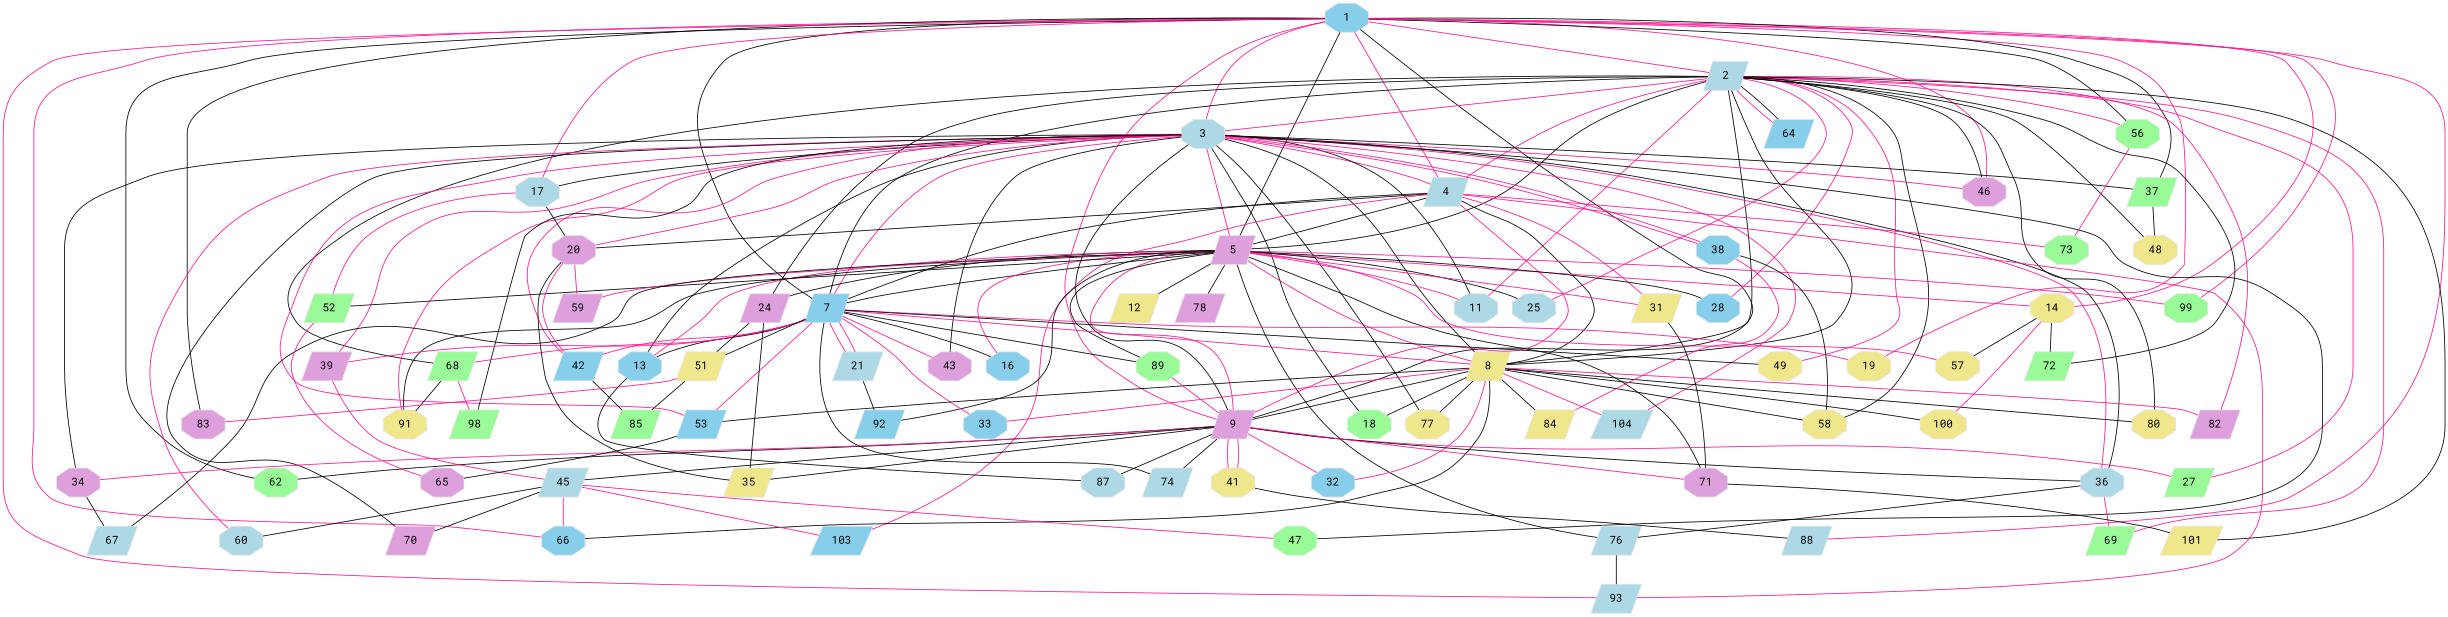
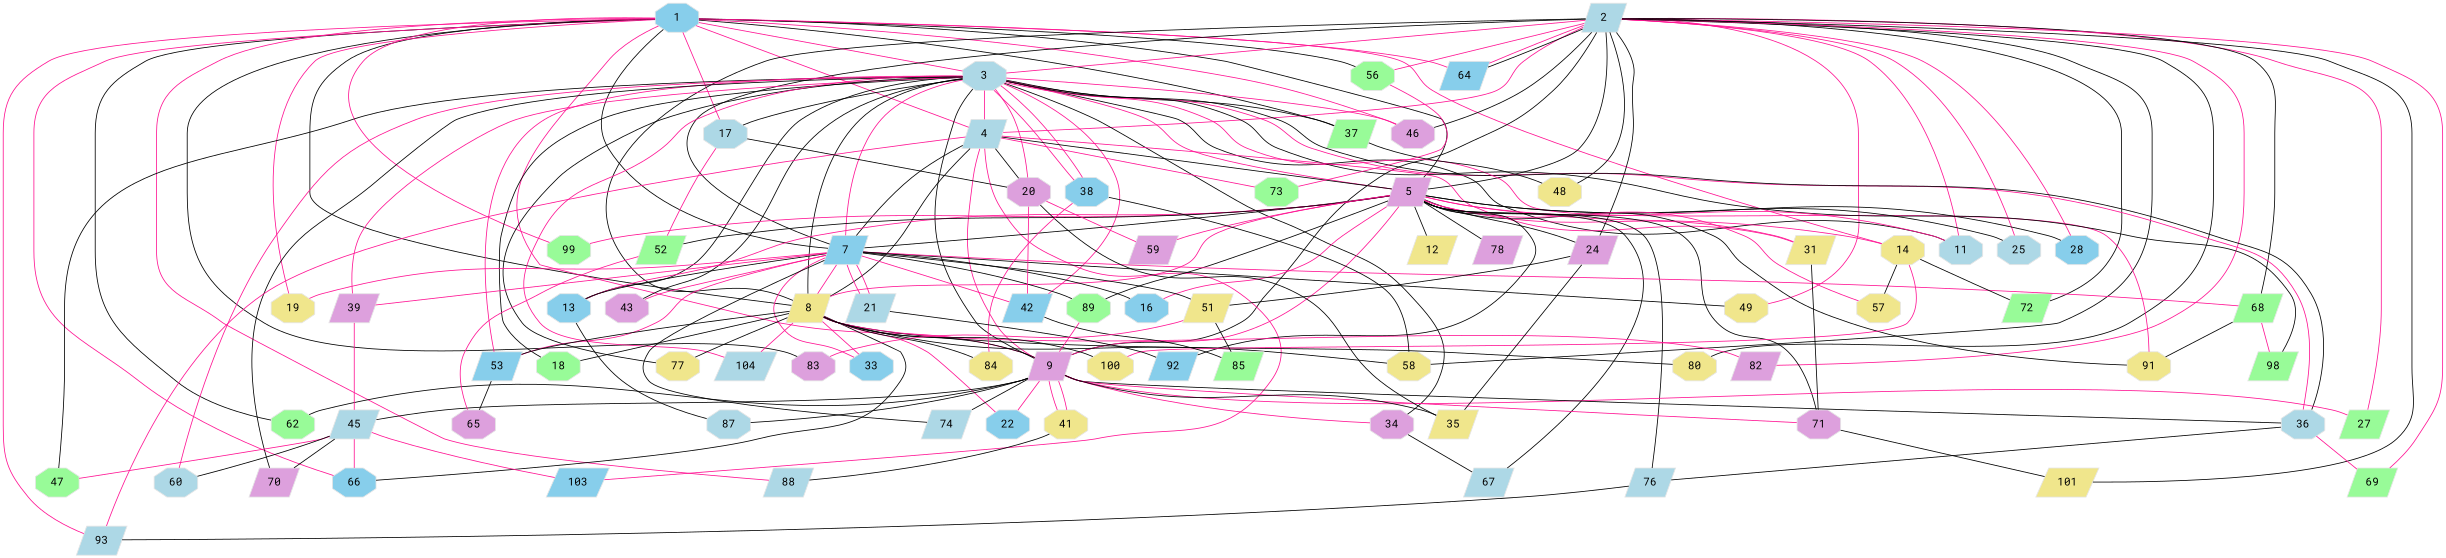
edge "1" -- "2": now "1" -- "64"
node "84": shape parallelogram -> octagon
node "32": label "32" -> "22"
